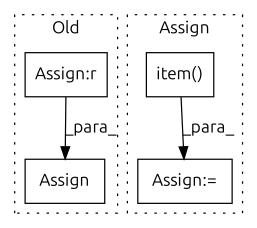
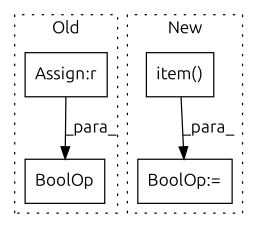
cluster "Assign": label "Assign" -> "New"
node "Assign": label "Assign" -> "BoolOp"
node "Assign:=": label "Assign:=" -> "BoolOp:="
